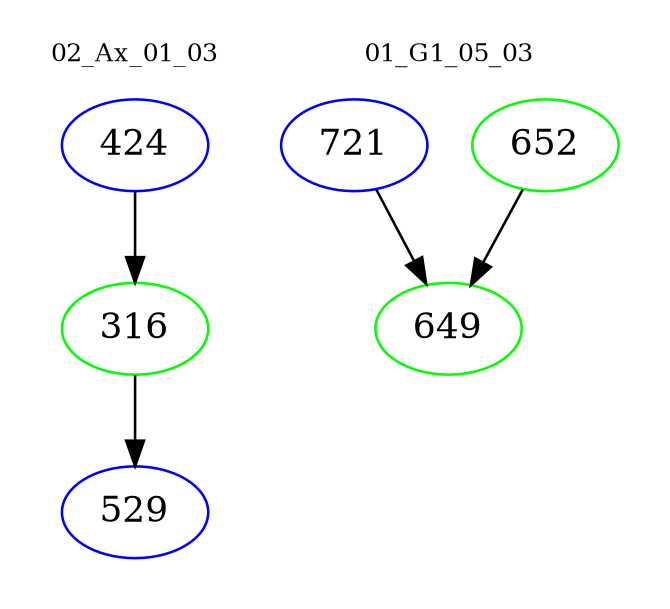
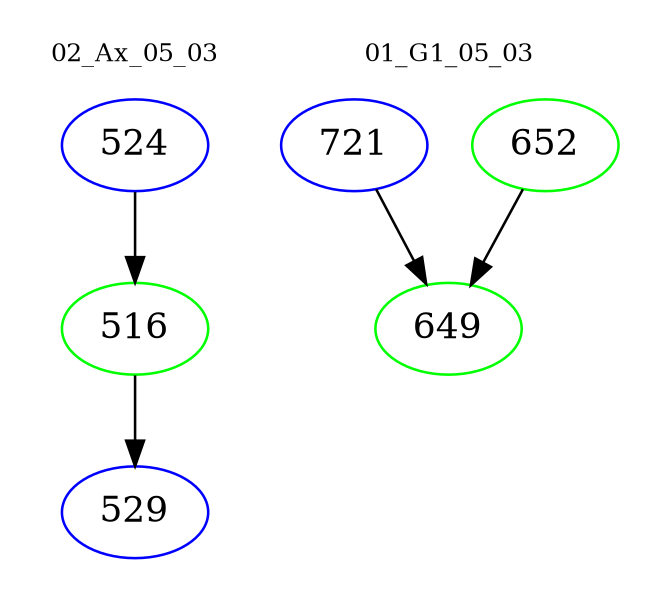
cluster "02_Ax_01_03": label "02_Ax_01_03" -> "02_Ax_05_03"
node "424": label "424" -> "524"
node "316": label "316" -> "516"
